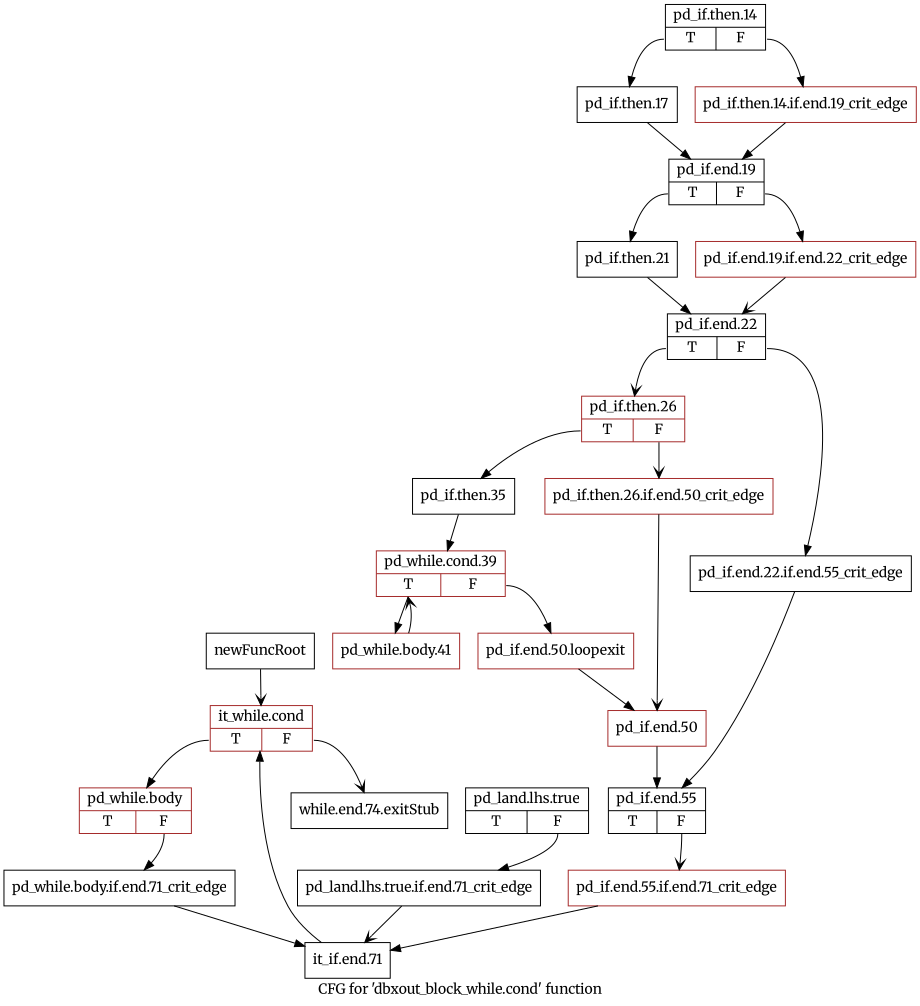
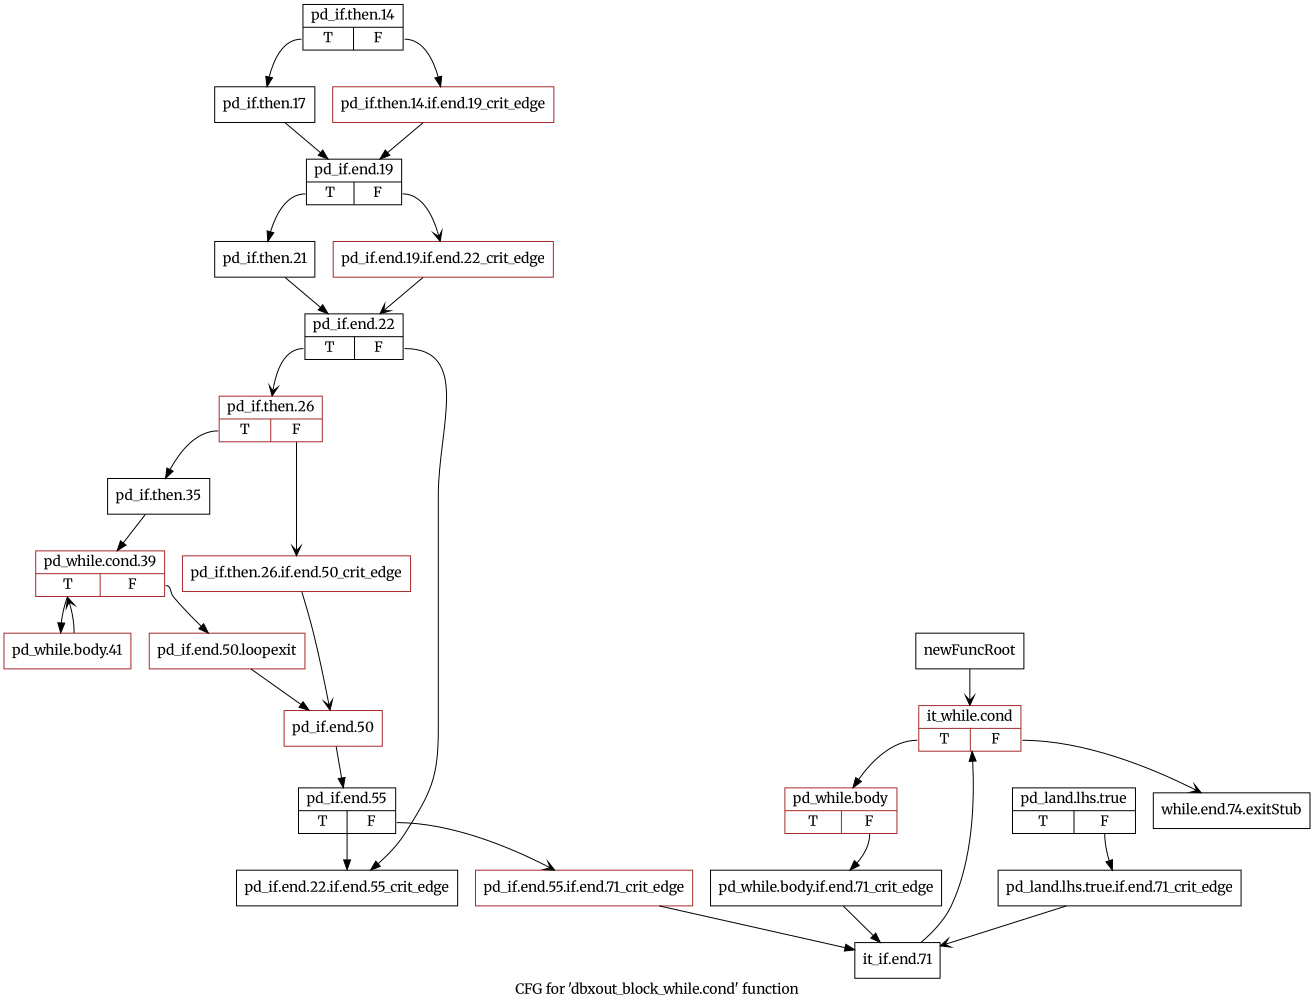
edge "pd_if.end.19" -> "pd_if.end.19.if.end.22_crit_edge": arrowhead normal -> vee
edge "pd_if.end.22.if.end.55_crit_edge" -> "pd_if.end.55": reversed
